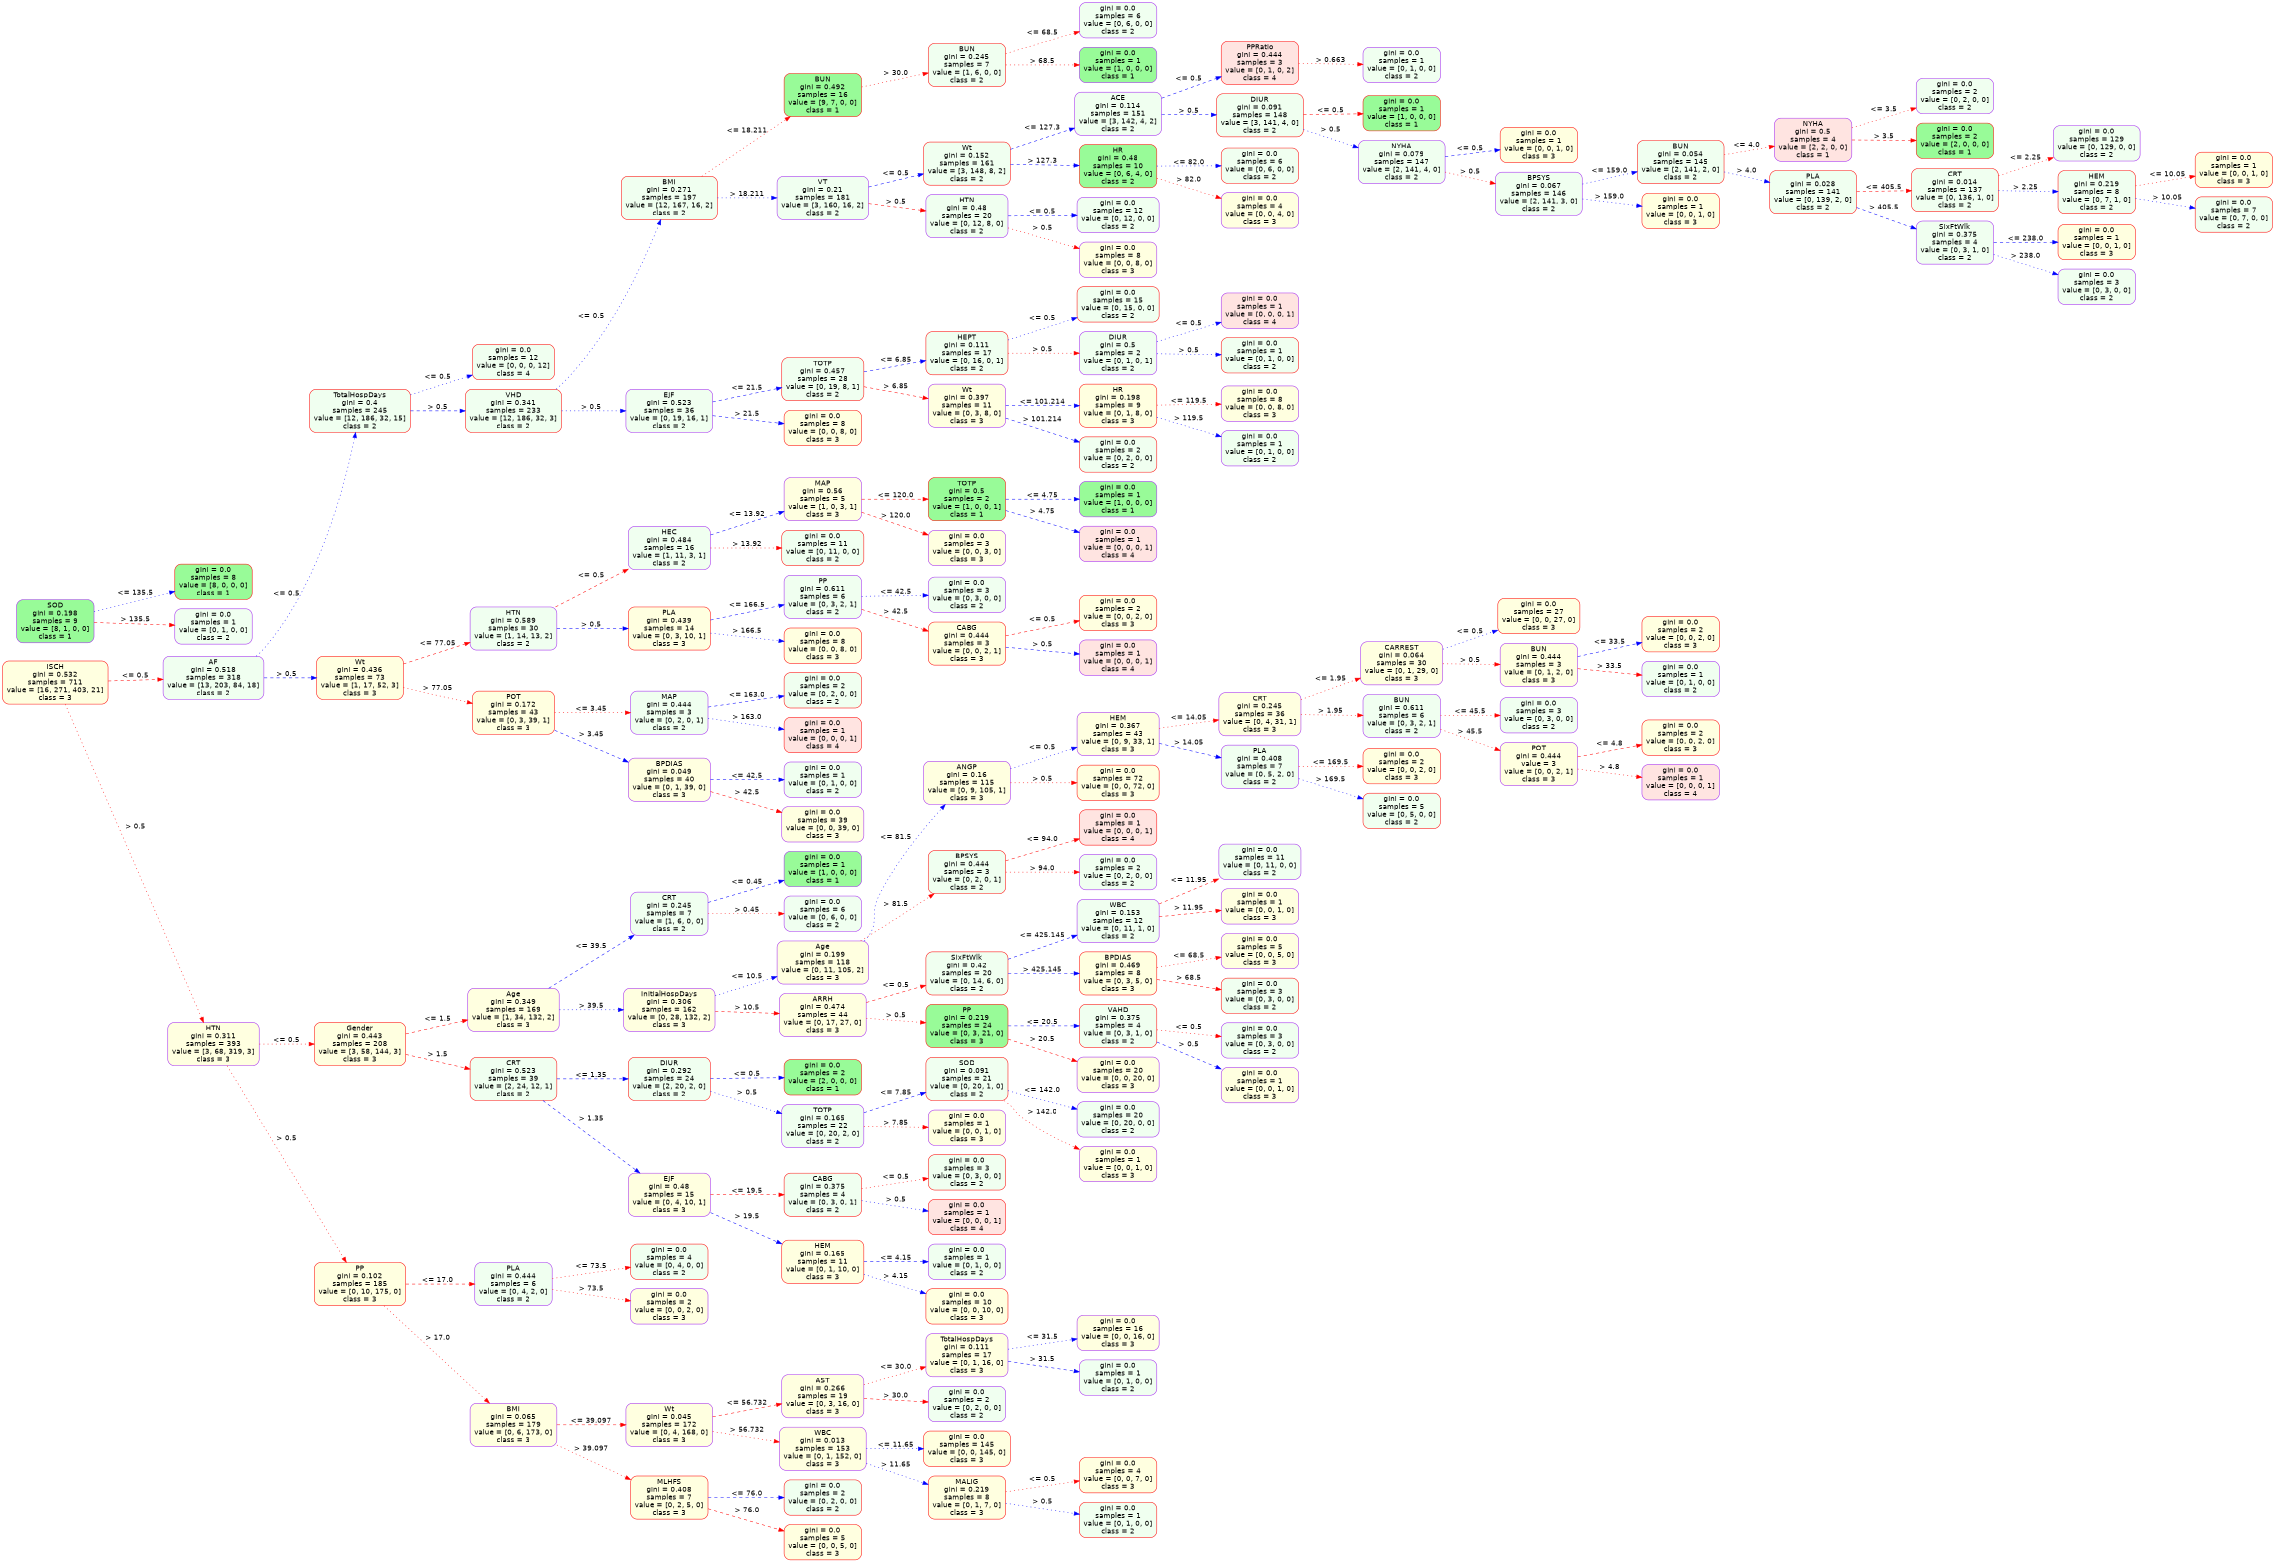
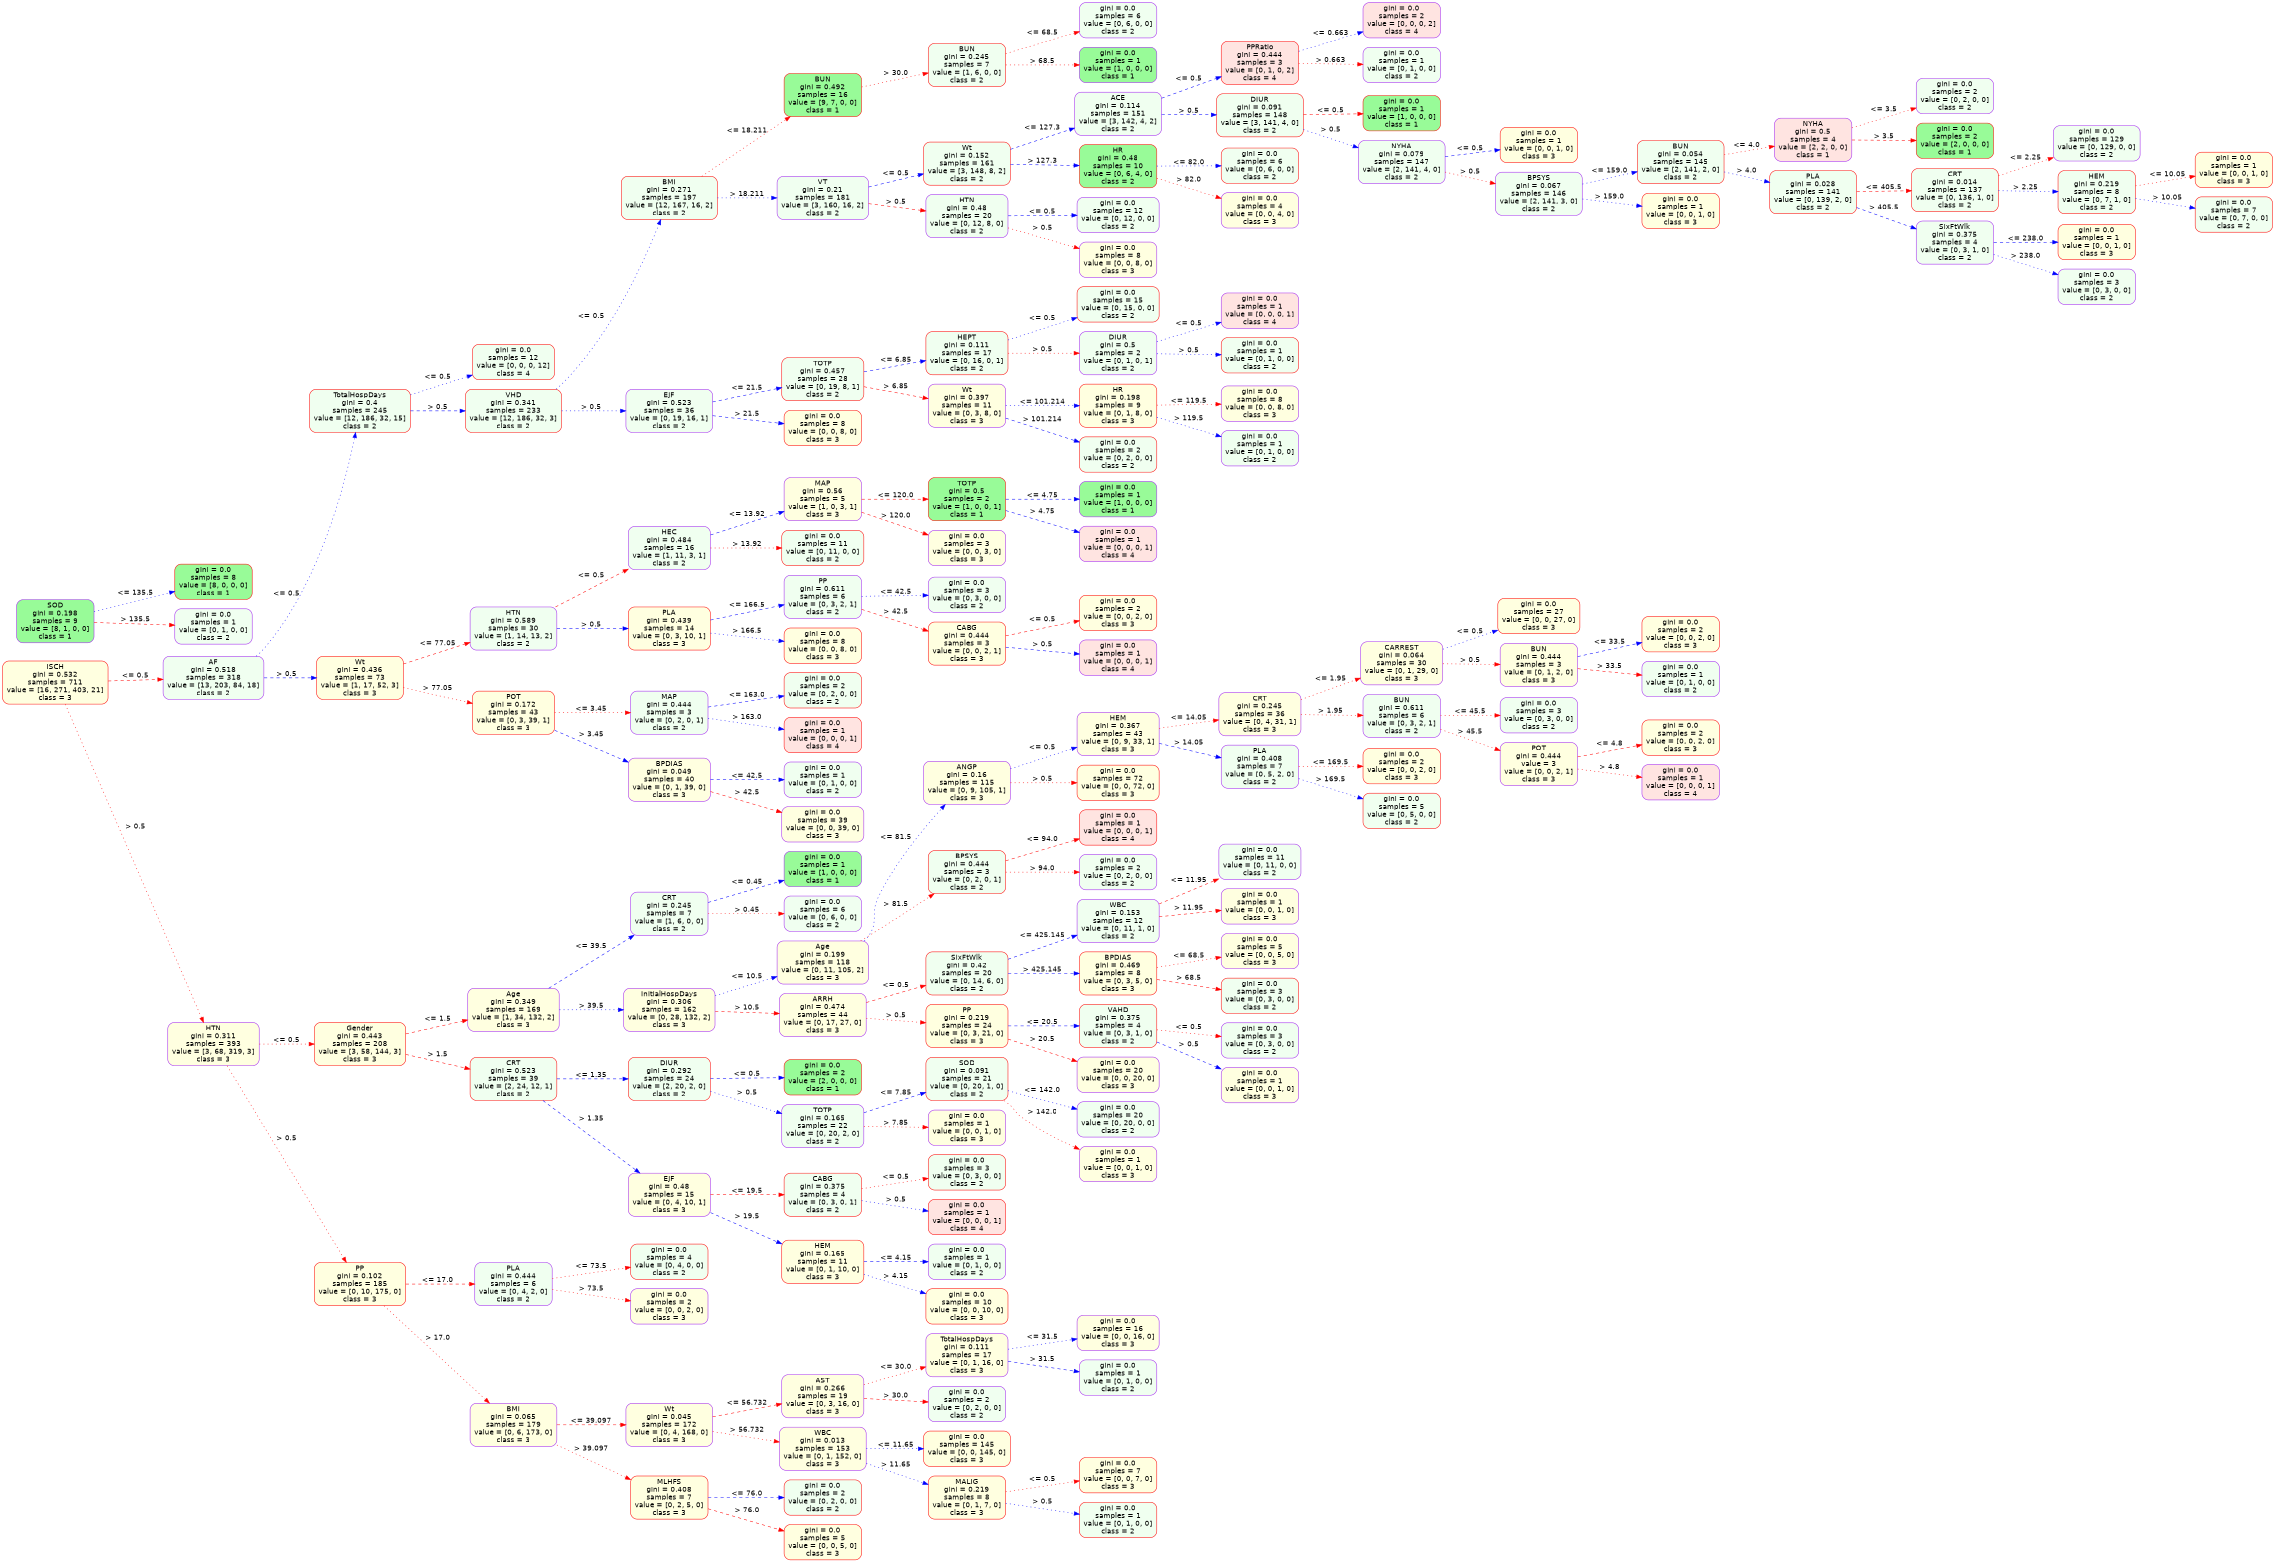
node "gini = 0.0 samples = 2 value = [0, 0, 0, 2] class = 4": added
edge "Wt gini = 0.397 samples = 11 value = [0, 3, 8, 0] class = 3" -> "HR gini = 0.198 samples = 9 value = [0, 1, 8, 0] class = 3": style dashed -> dotted
node "PP gini = 0.219 samples = 24 value = [0, 3, 21, 0] class = 3": fillcolor palegreen -> lightyellow
node "gini = 0.0 samples = 4 value = [0, 0, 7, 0] class = 3": label "gini = 0.0 samples = 4 value = [0, 0, 7, 0] class = 3" -> "gini = 0.0 samples = 7 value = [0, 0, 7, 0] class = 3"
